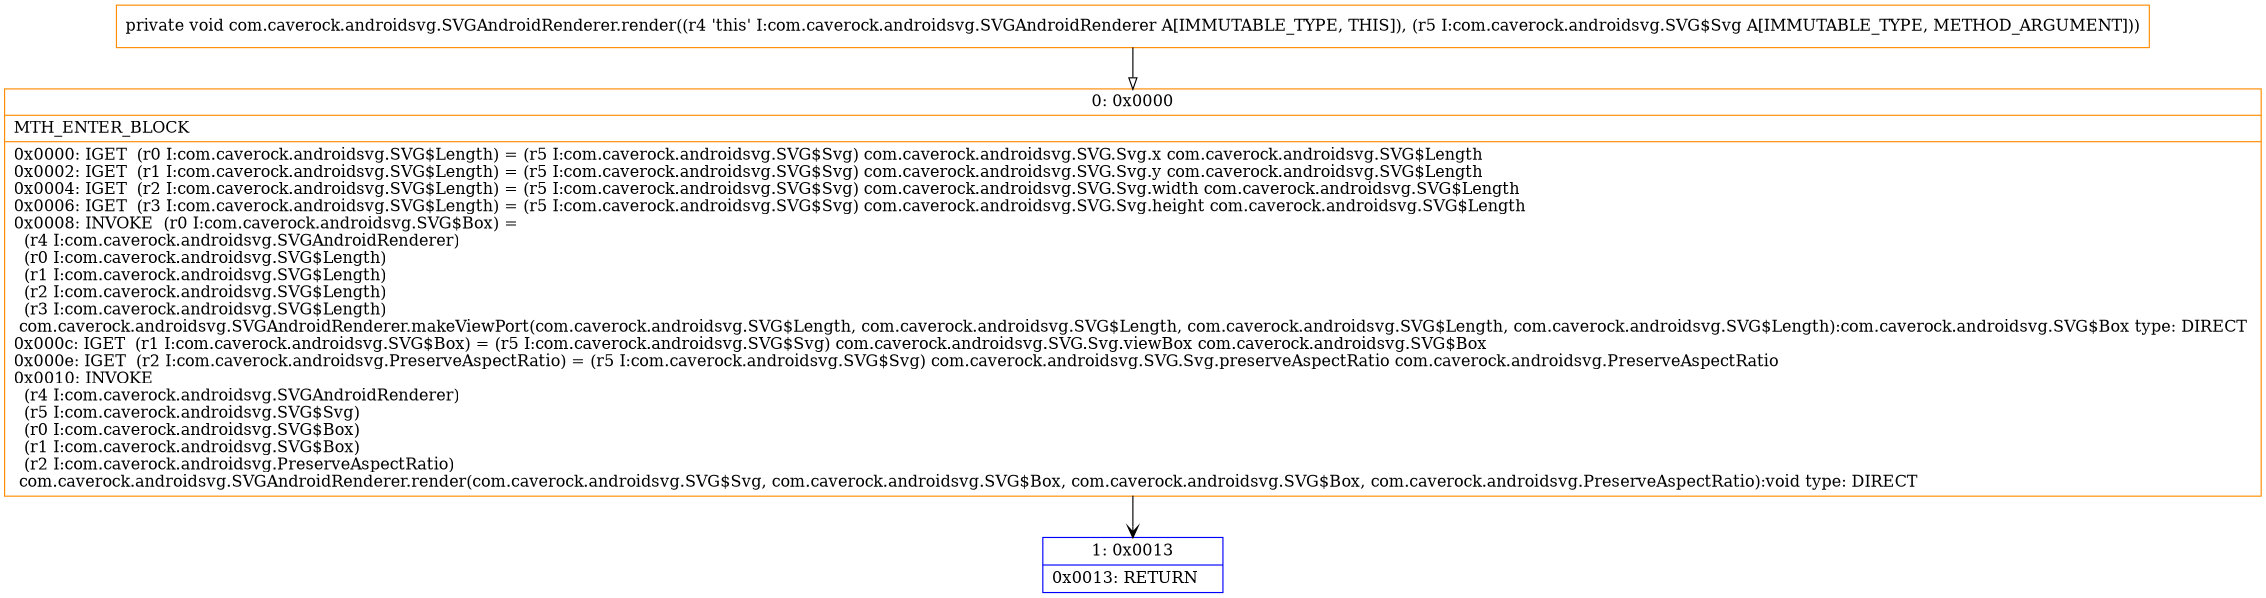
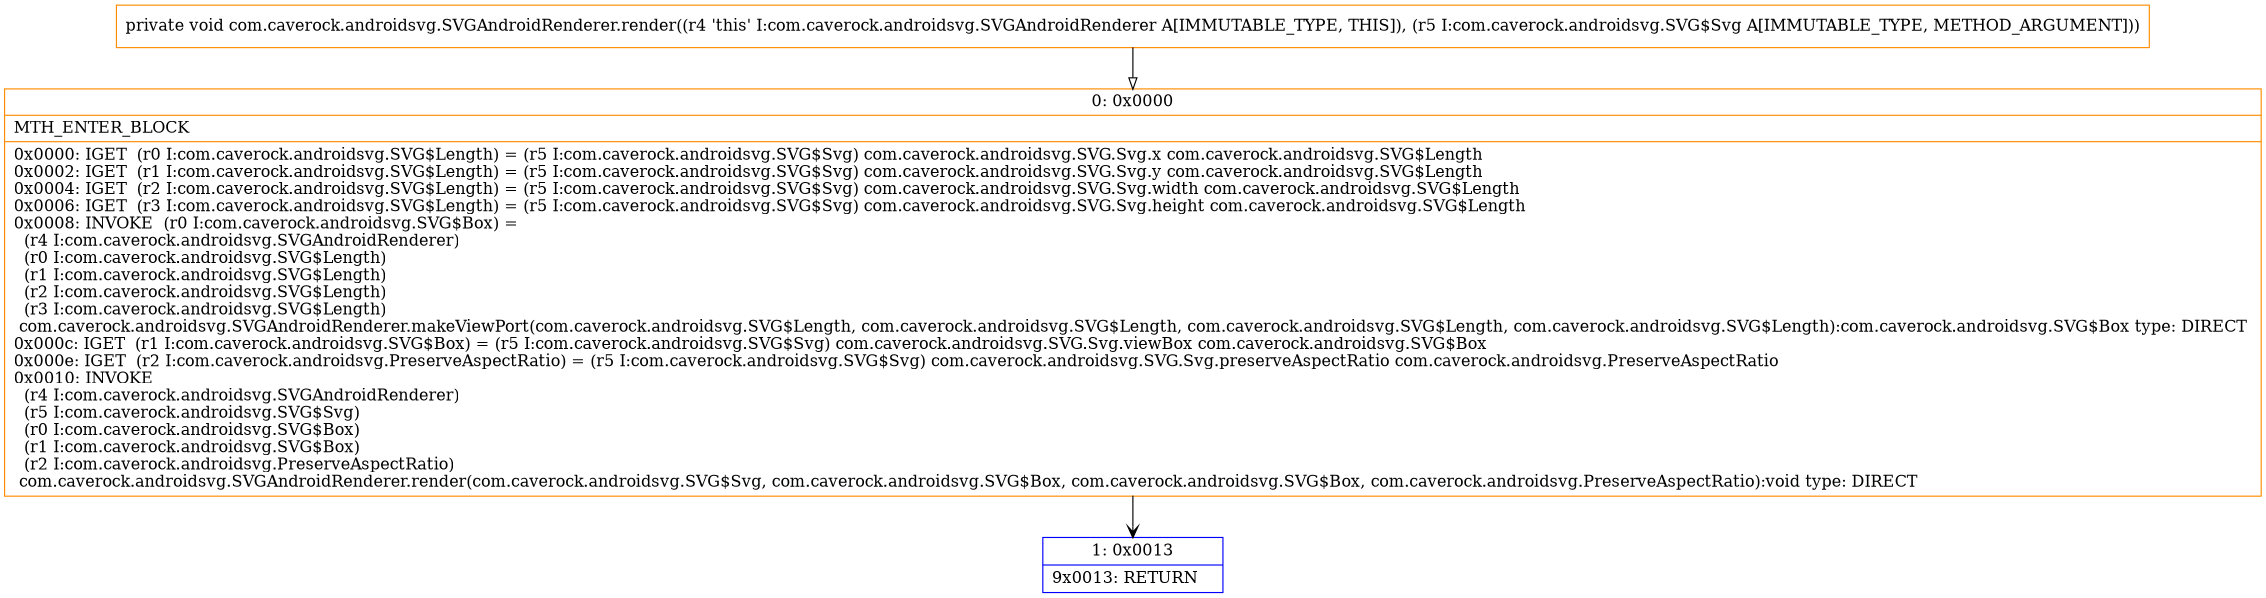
node "1: 0x0013": text "0x0013: RETURN" -> "9x0013: RETURN"
